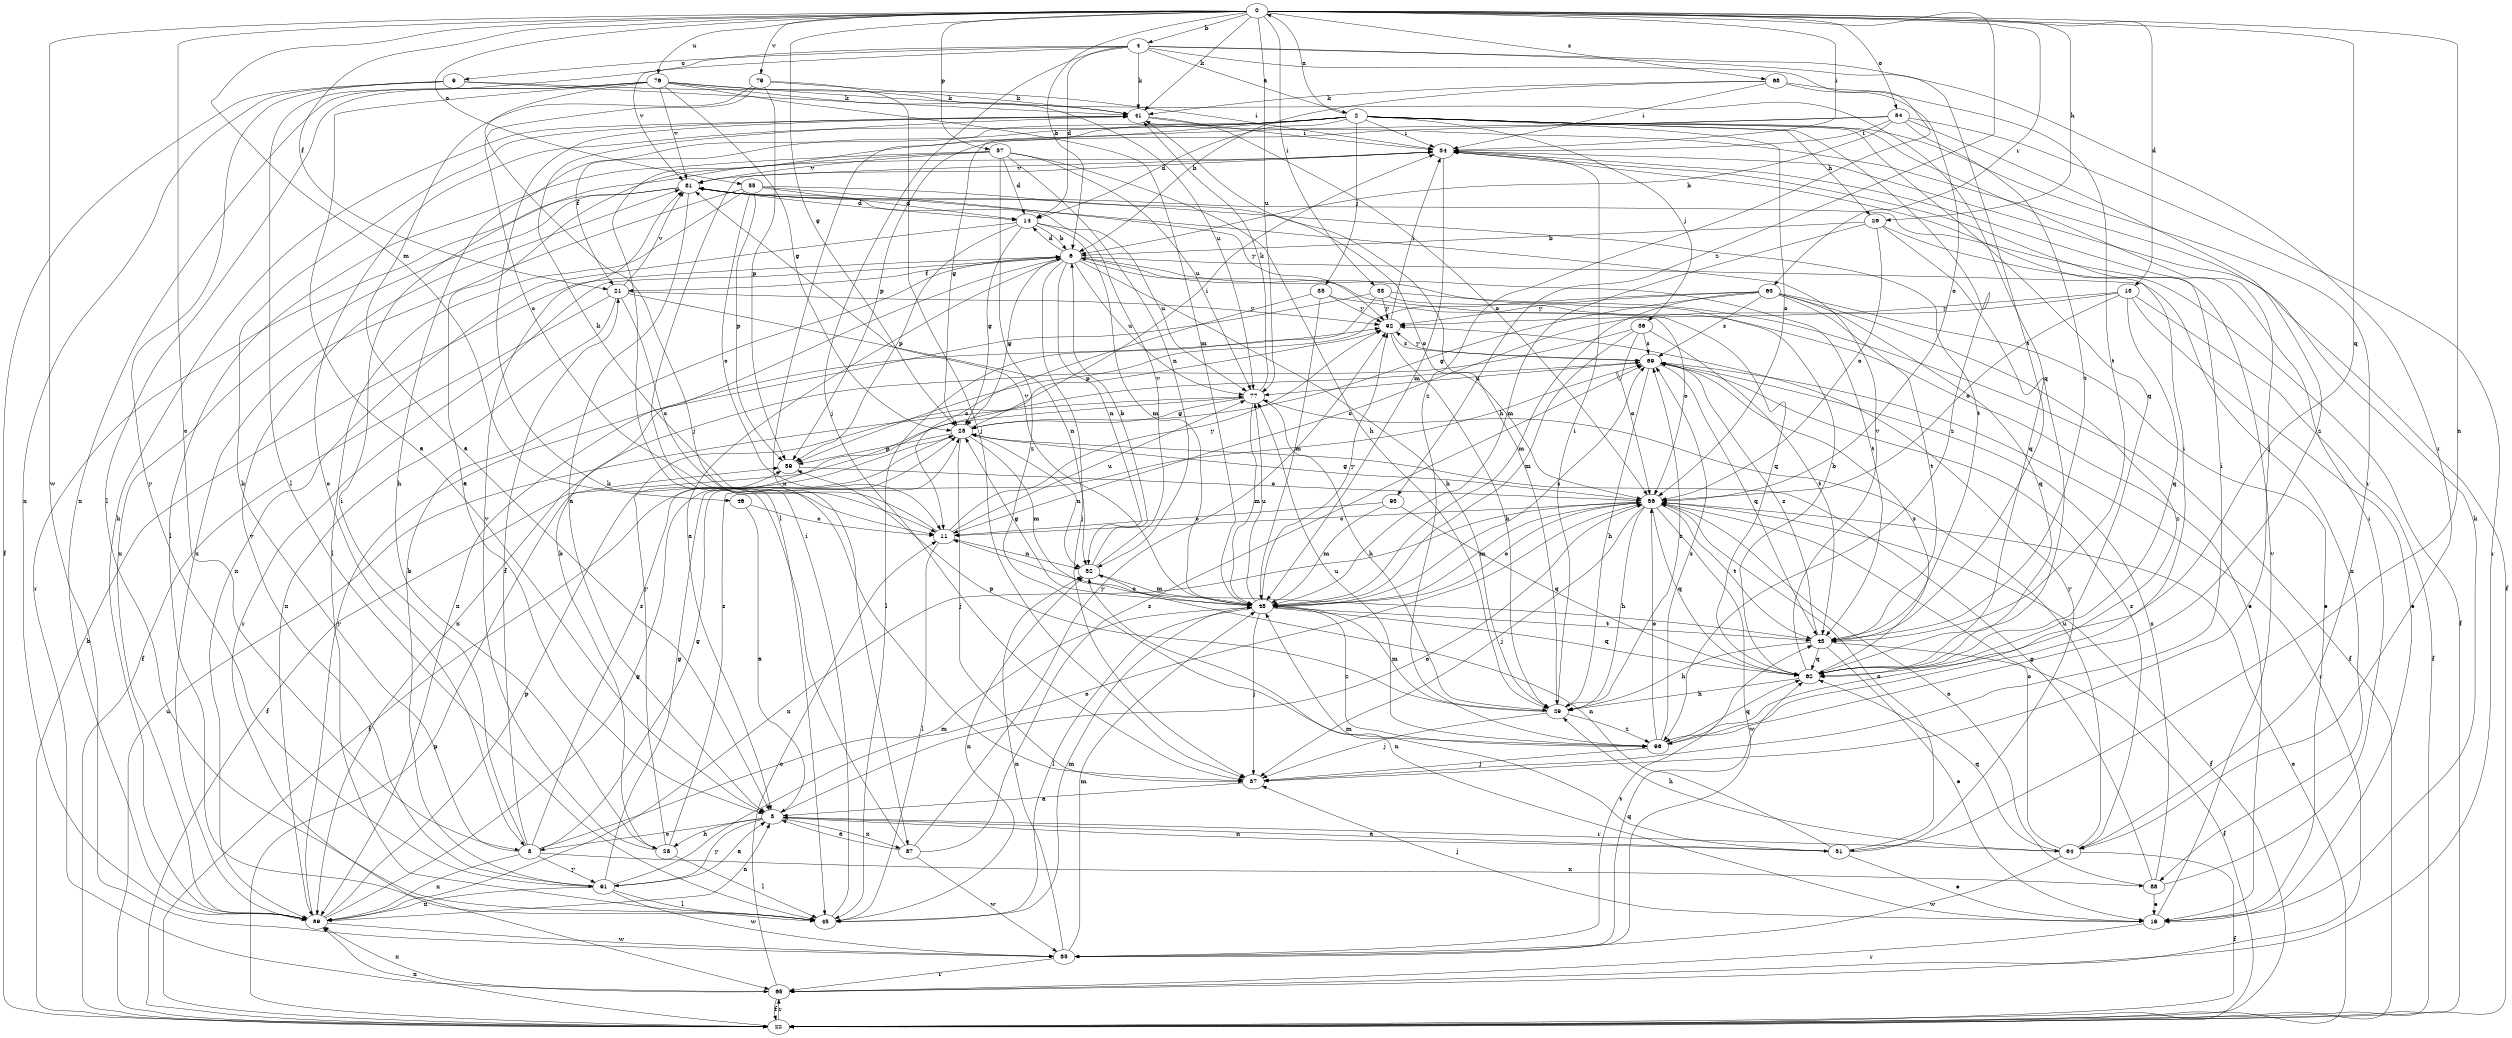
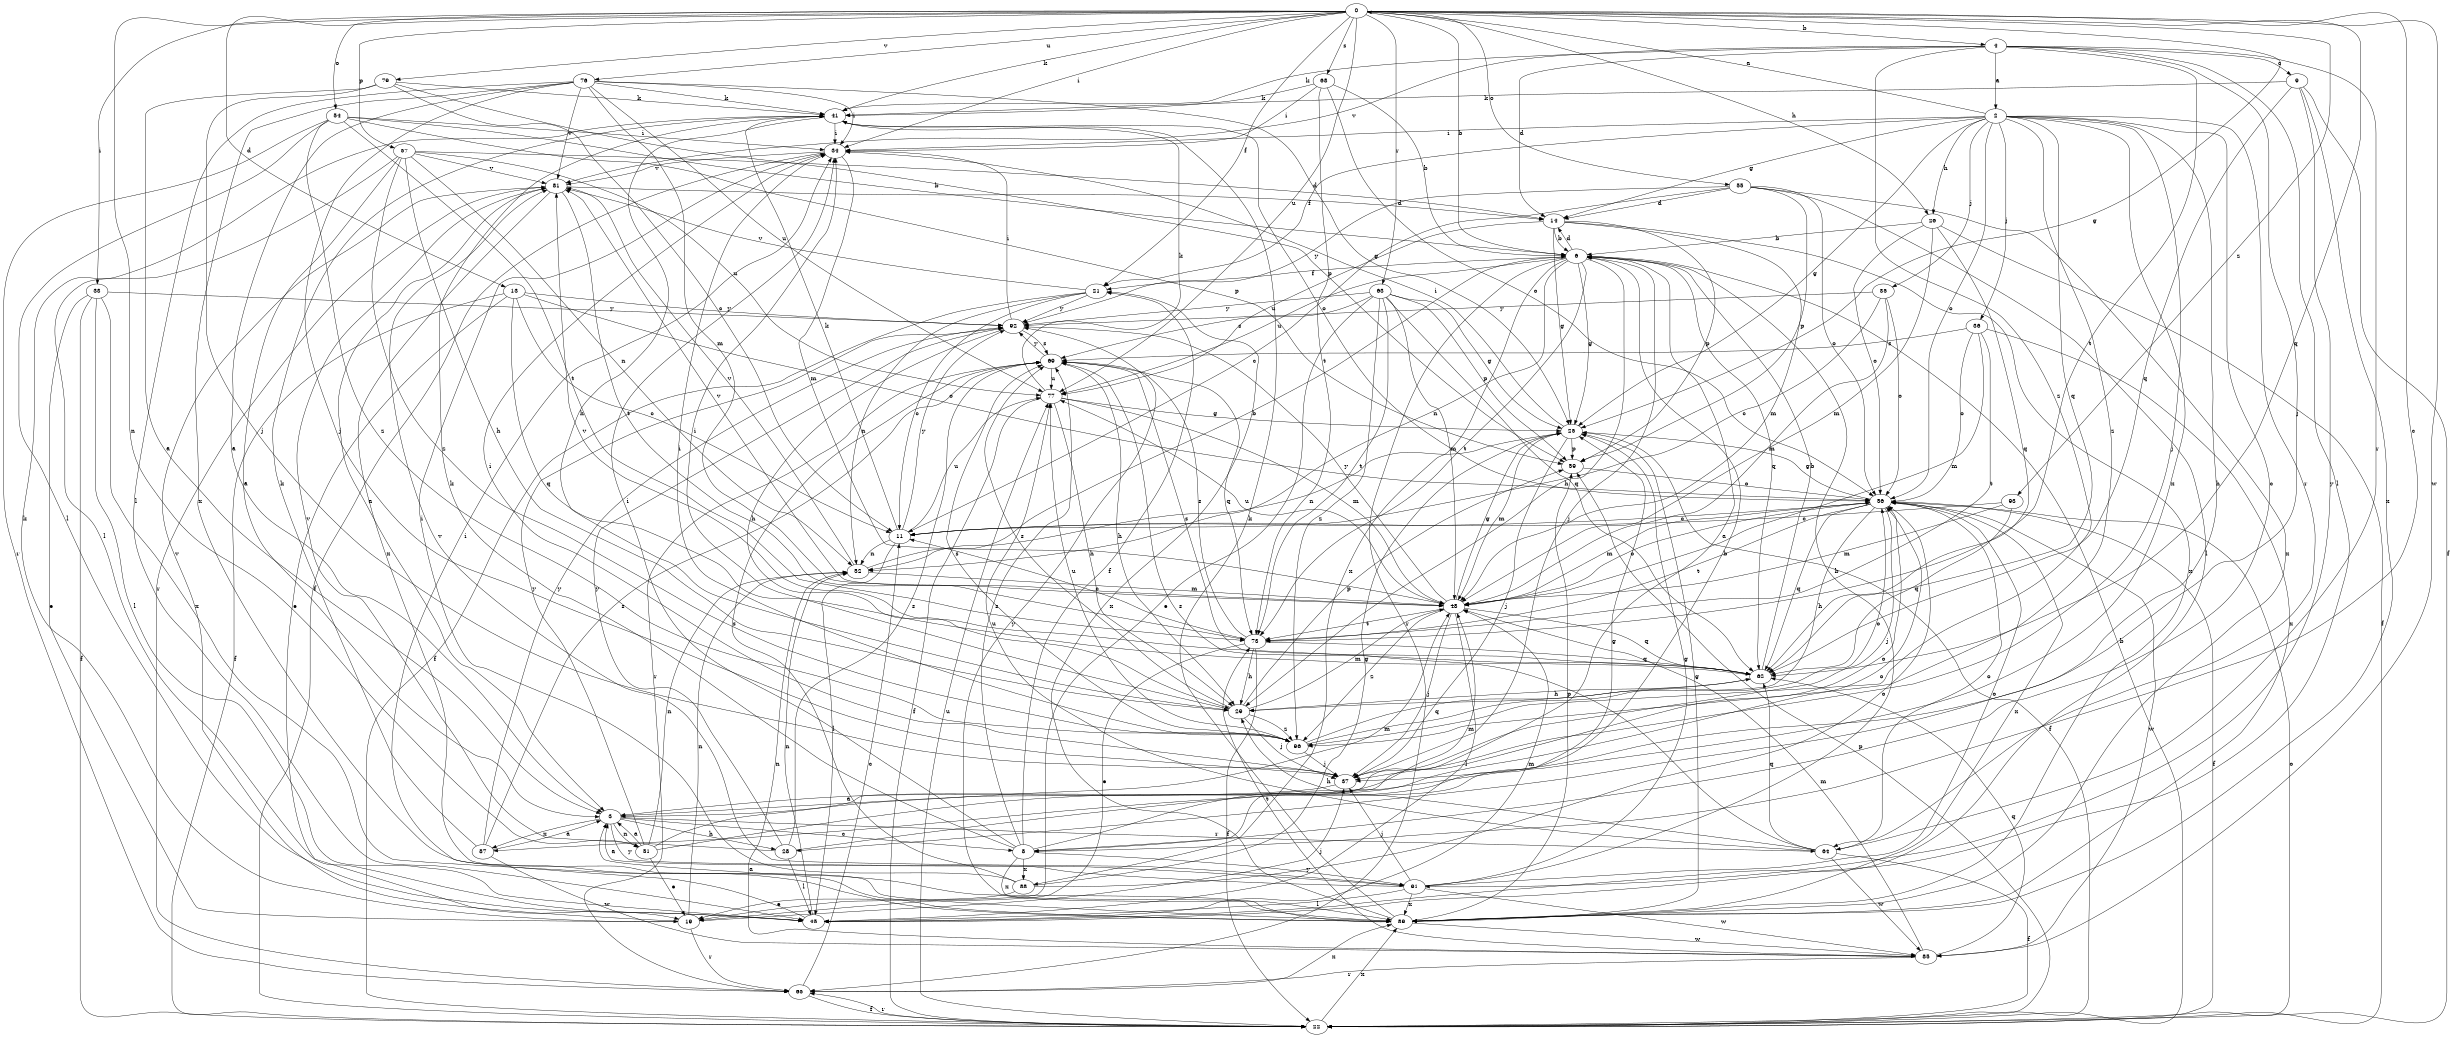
edge "2" -> "14": label "d" -> "g"
node "46": removed
edge "48" -> "69": removed, label "s"
edge "21" -> "89": reversed
node "43": label "43" -> "73"
edge "91" -> "37": added, label "j"
